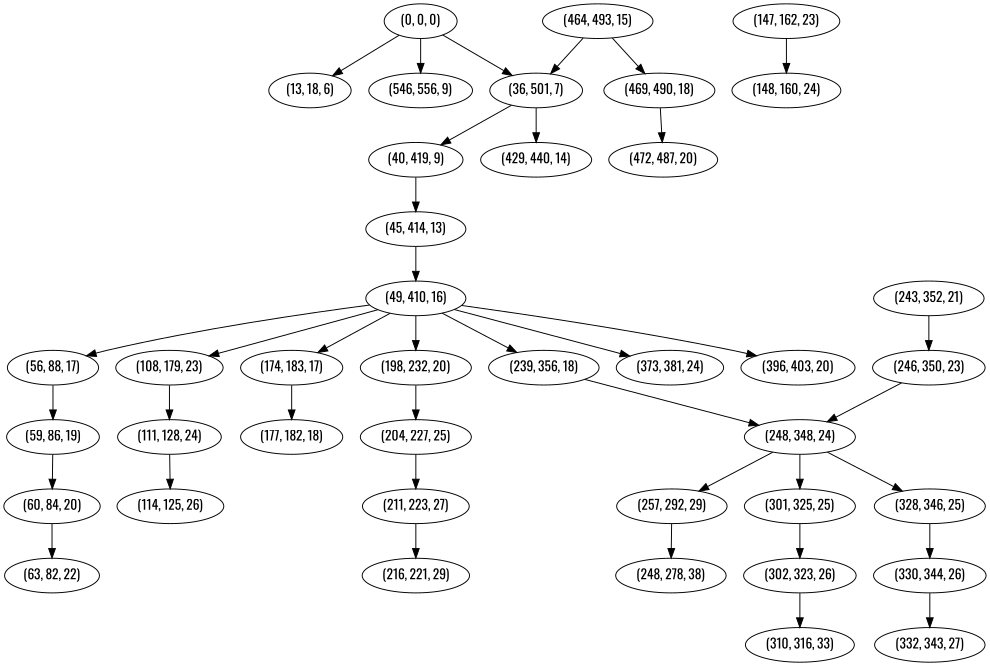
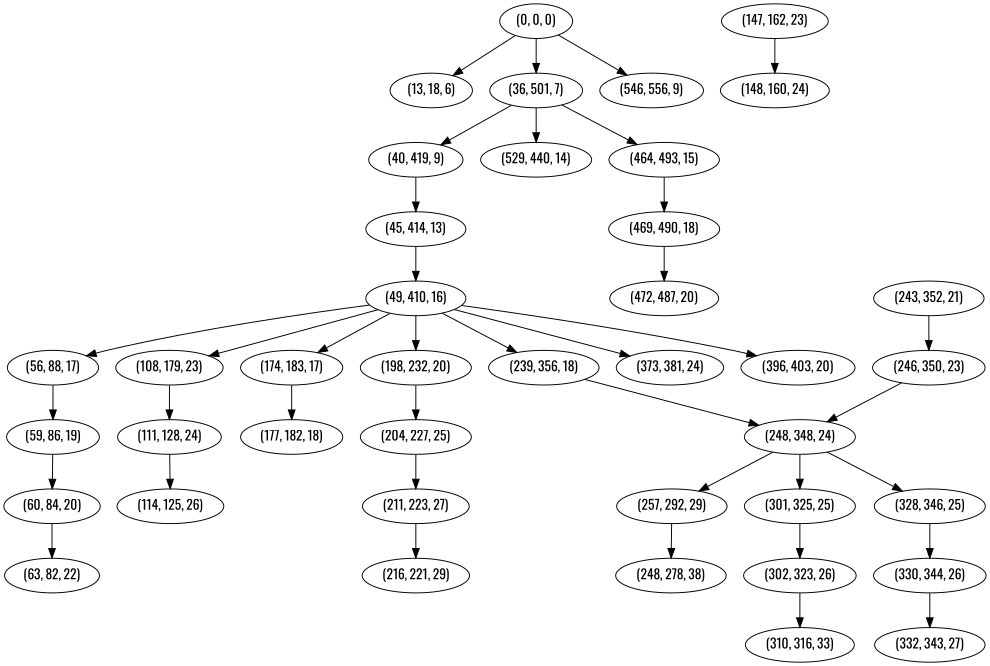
edge "(464, 493, 15)" -> "(36, 501, 7)": reversed
node "(429, 440, 14)": label "(429, 440, 14)" -> "(529, 440, 14)"
